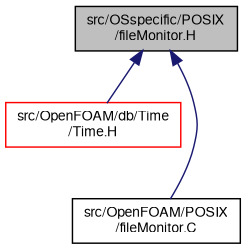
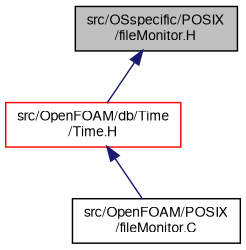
edge "src/OpenFOAM/POSIX /fileMonitor.C" -> "src/OSspecific/POSIX /fileMonitor.H": now "src/OpenFOAM/POSIX /fileMonitor.C" -> "src/OpenFOAM/db/Time /Time.H"
